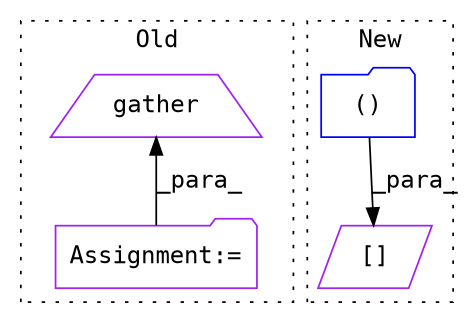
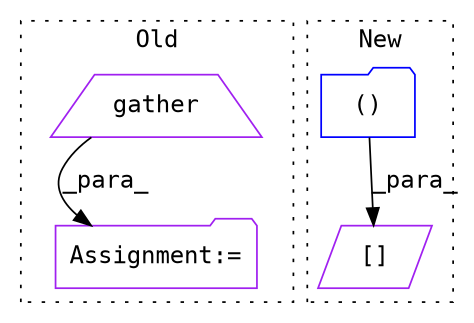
edge "Assignment:=" -> "gather": reversed
